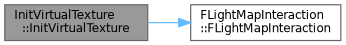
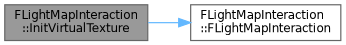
node "InitVirtualTexture ::InitVirtualTexture": label "InitVirtualTexture ::InitVirtualTexture" -> "FLightMapInteraction ::InitVirtualTexture"
